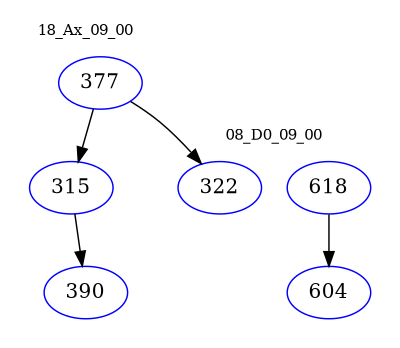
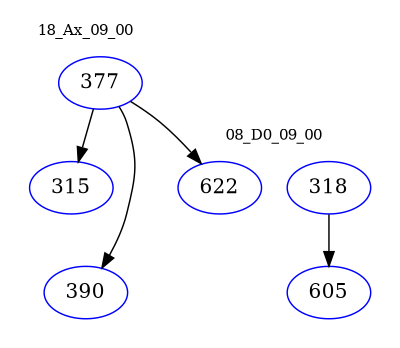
node "322": label "322" -> "622"
node "618": label "618" -> "318"
edge "315" -> "390": now "377" -> "390"
node "604": label "604" -> "605"
